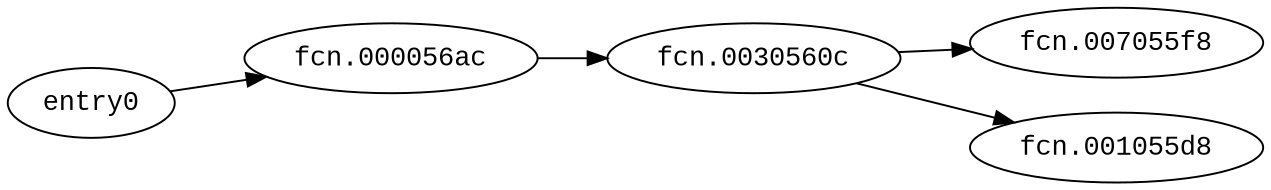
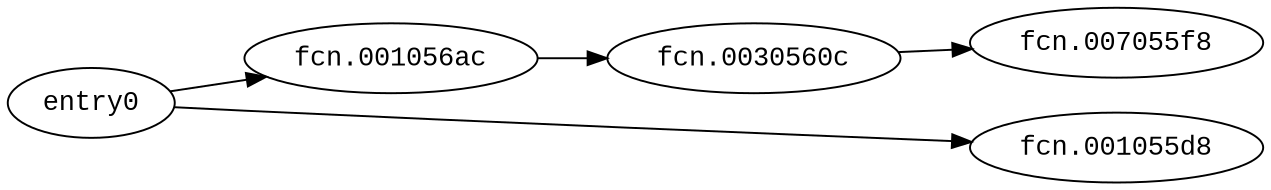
node "fcn.000056ac": label "fcn.000056ac" -> "fcn.001056ac"
edge "fcn.0030560c" -> "fcn.001055d8": now "entry0" -> "fcn.001055d8"
